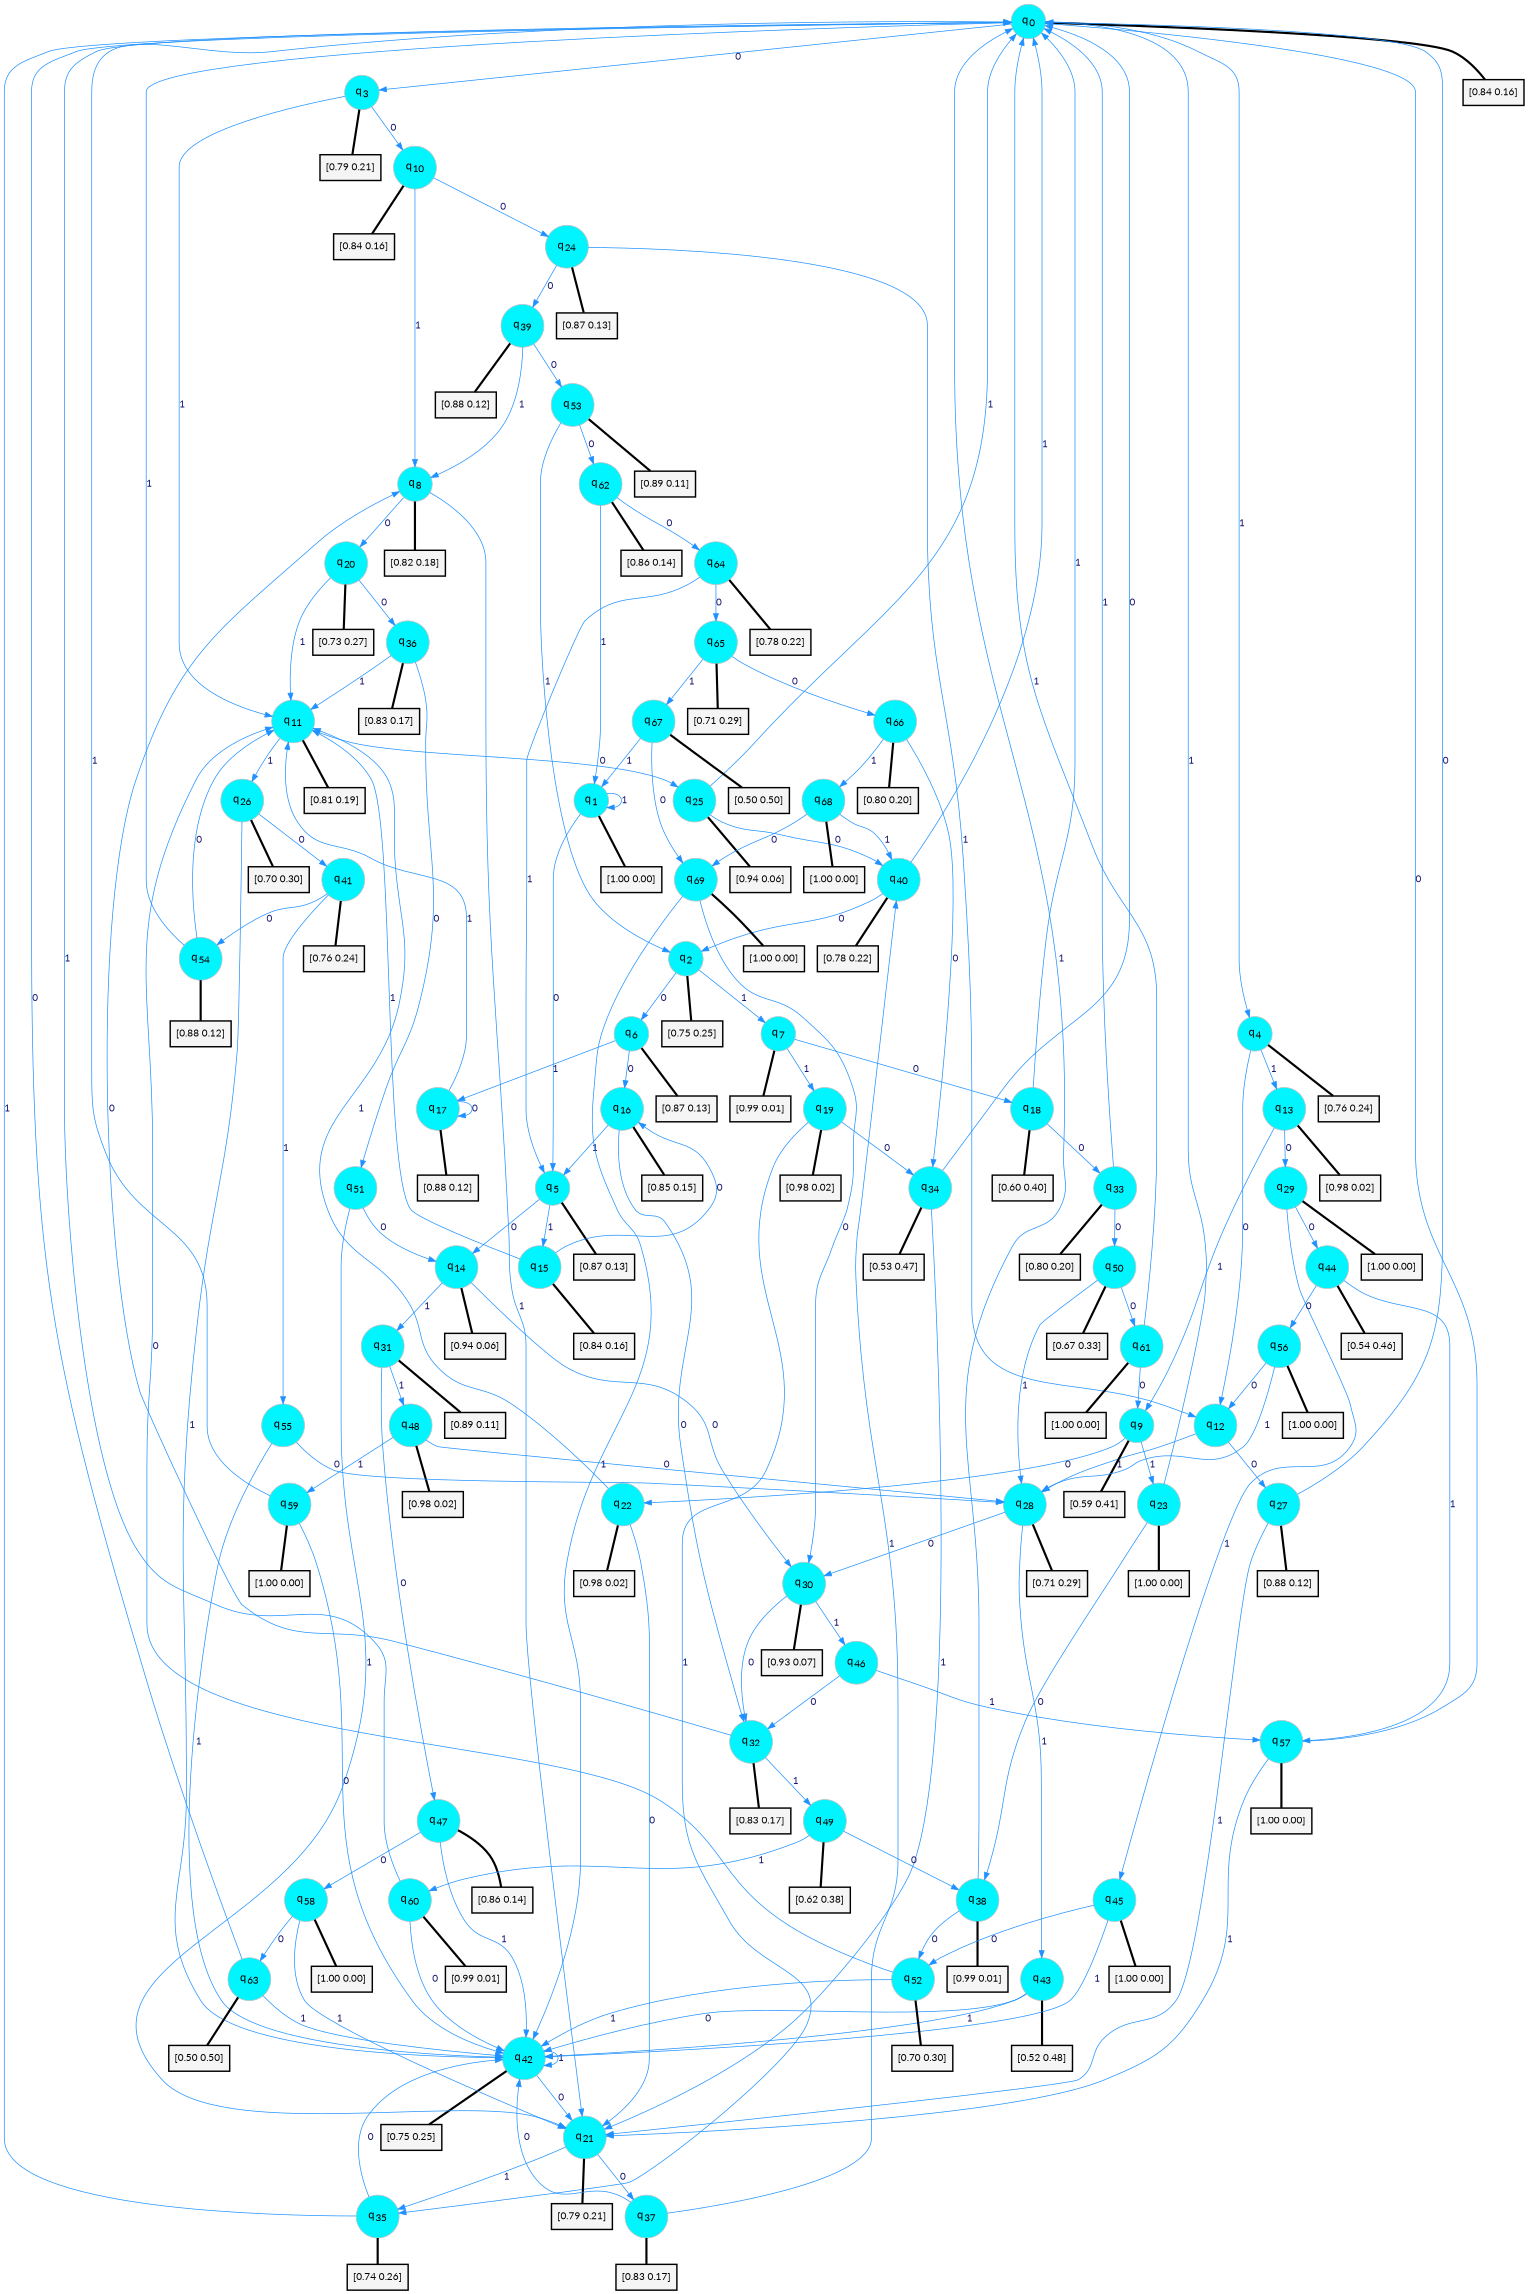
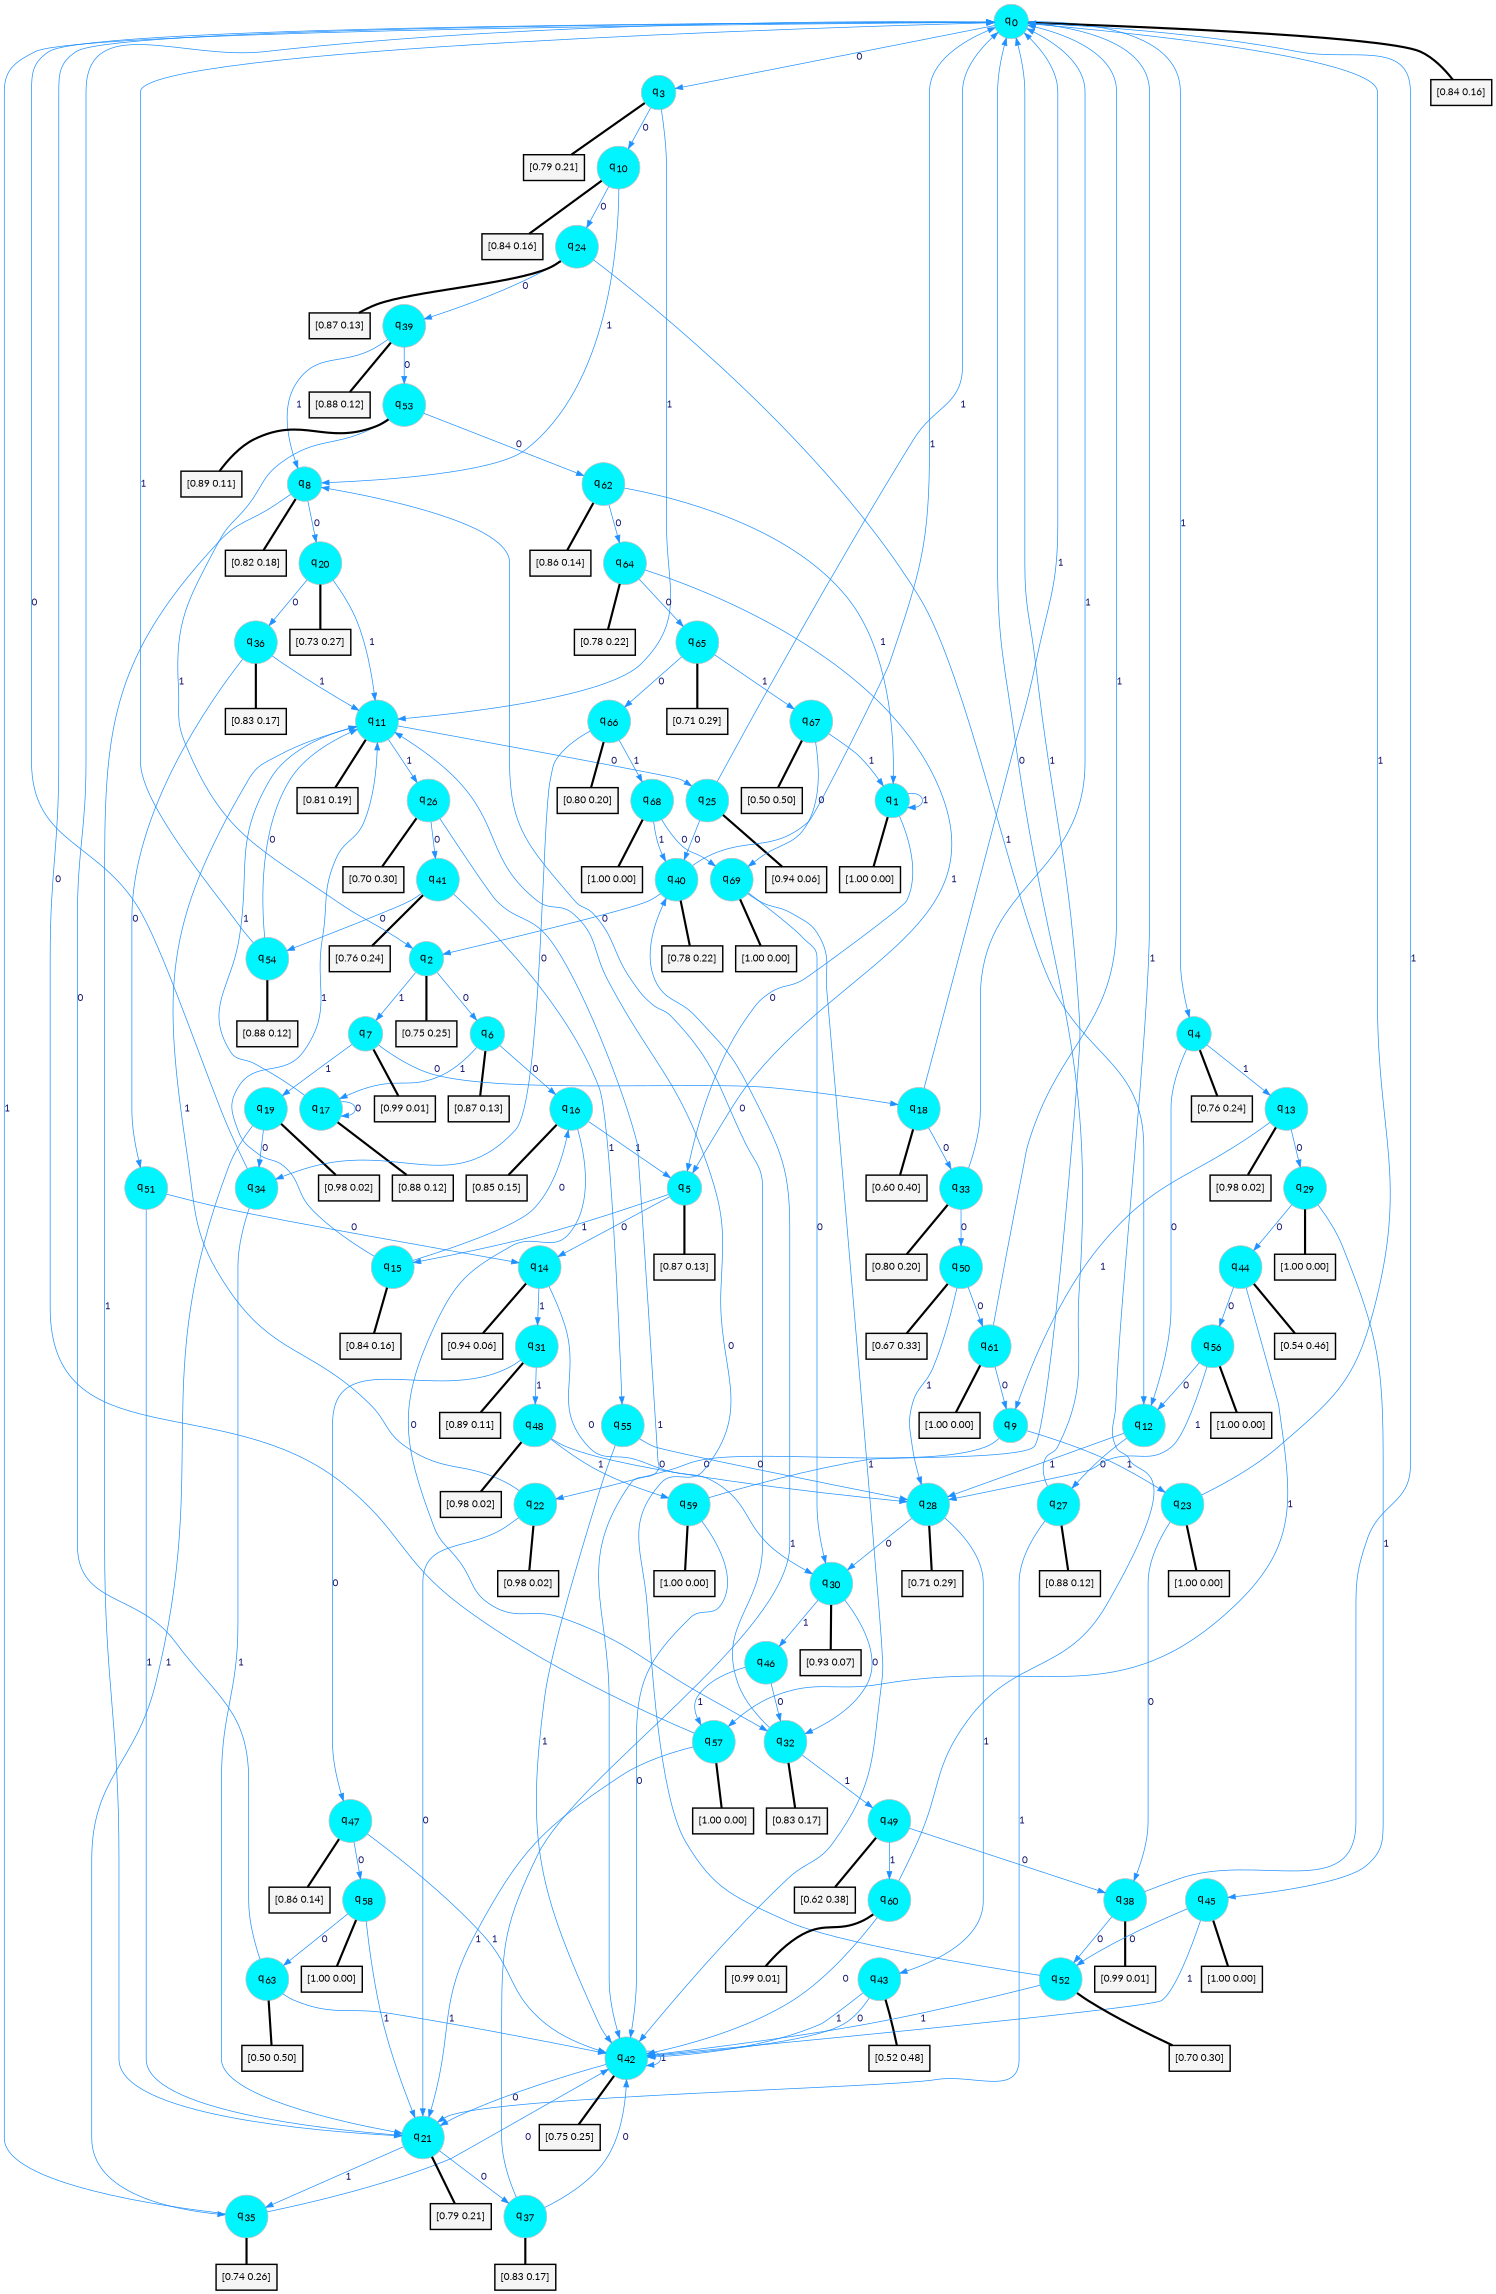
node "[0.53 0.47]": removed
node "[0.59 0.41]": removed
